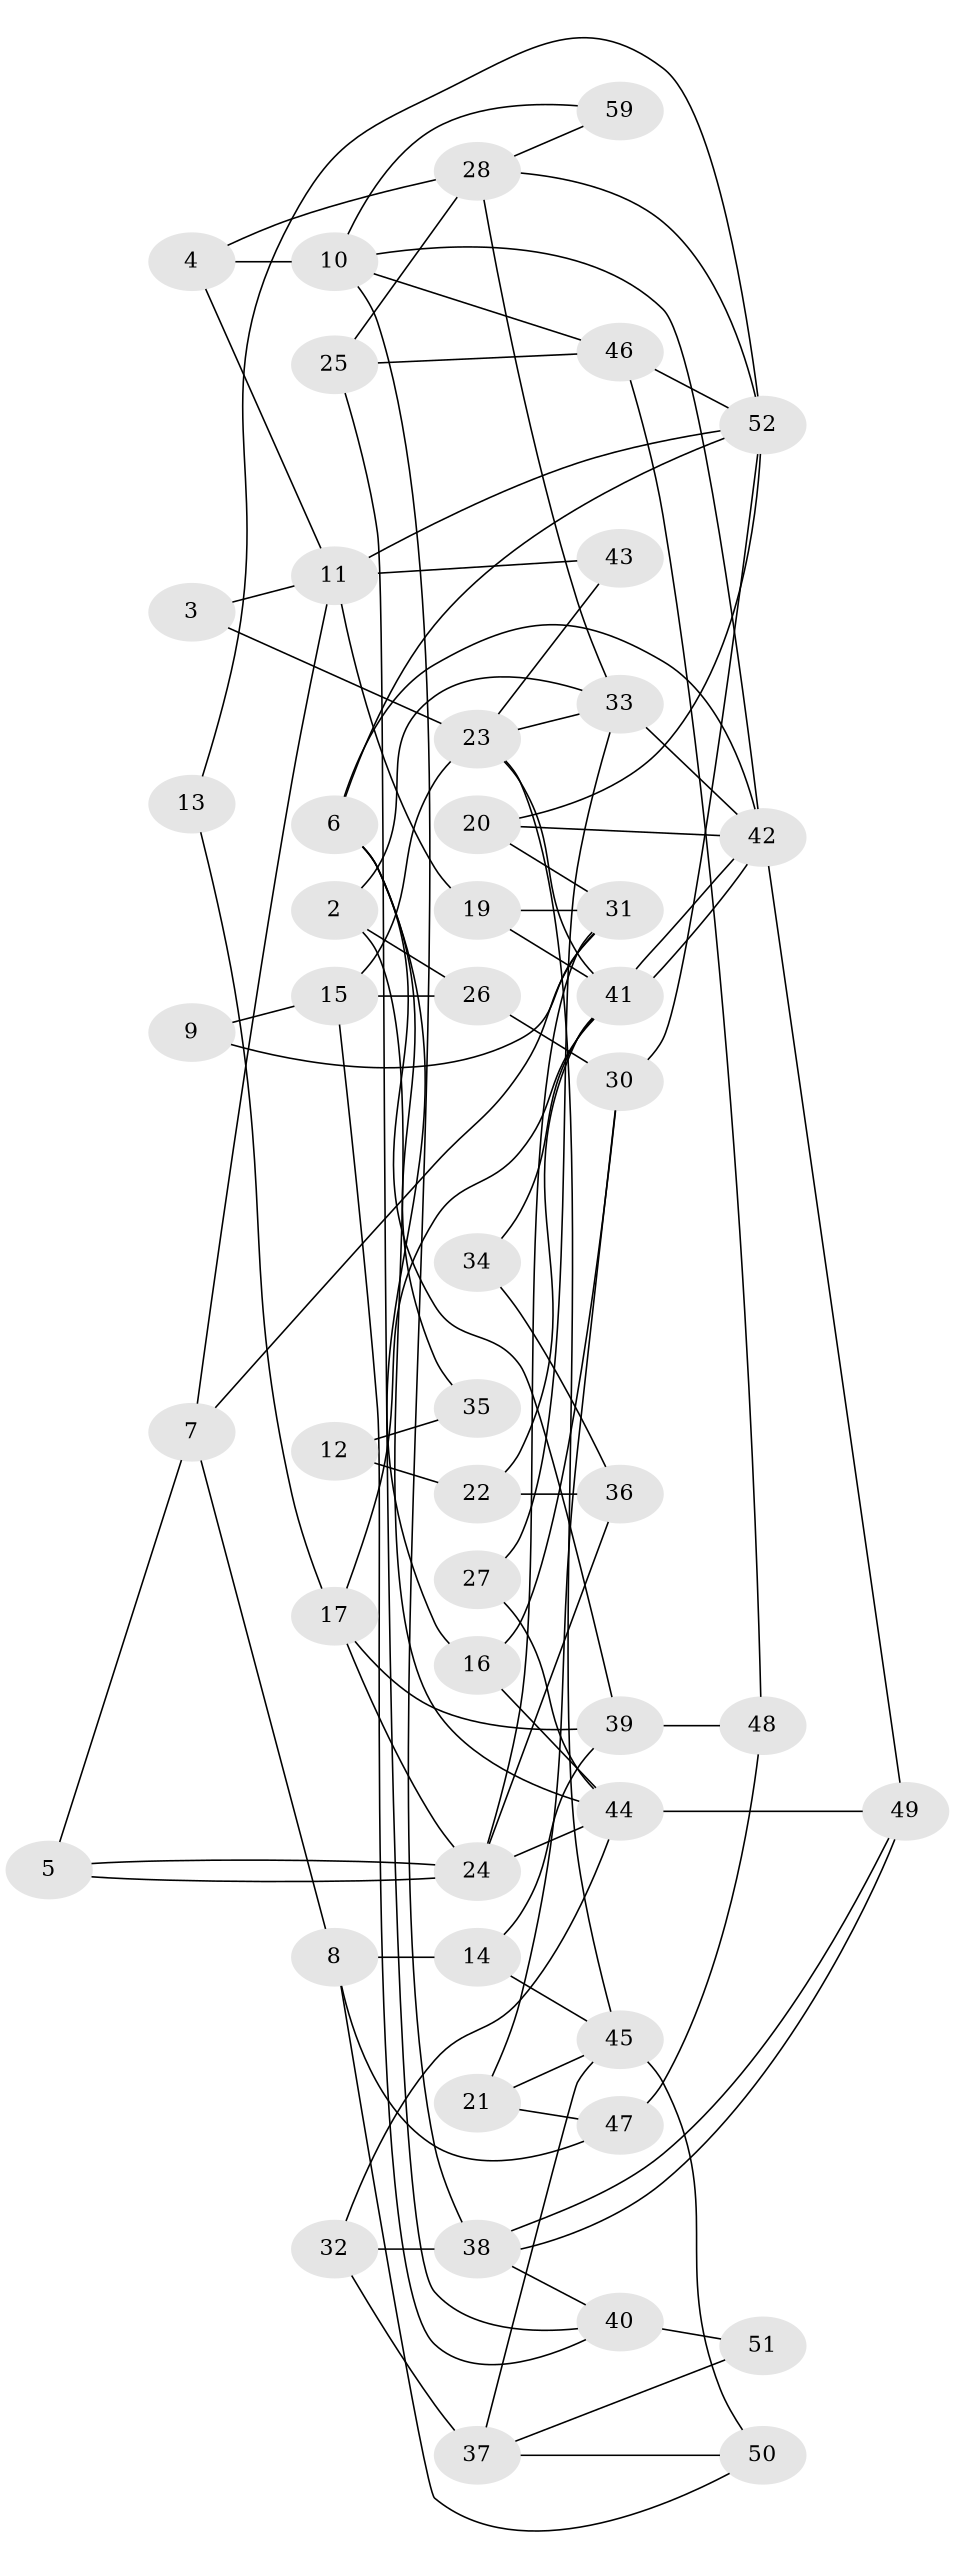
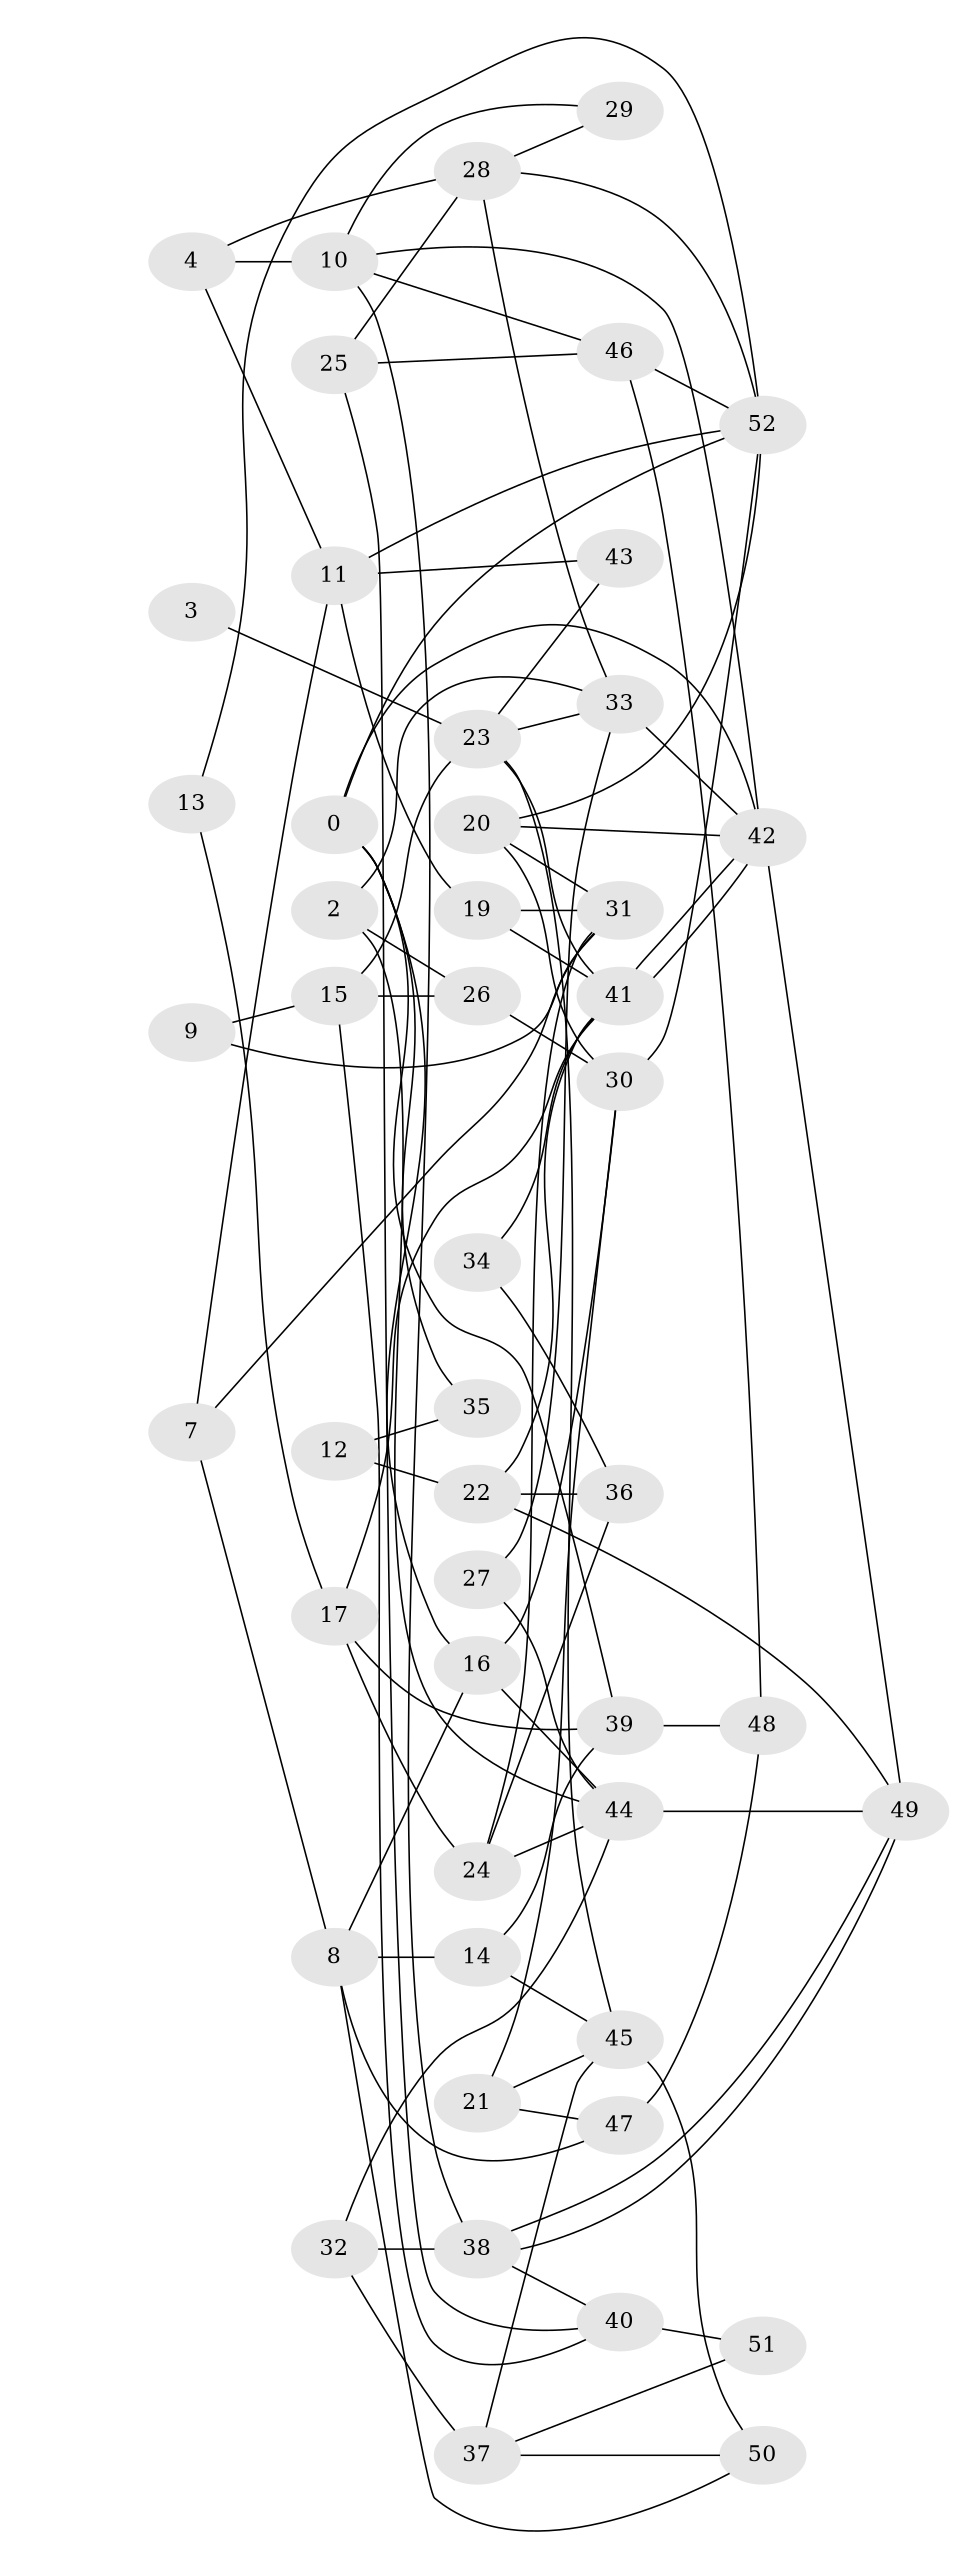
node "59": label "59" -> "29"
edge "11" -- "3": removed
node "6": label "6" -> "0"
edge "20" -- "30": added
edge "22" -- "49": added
edge "16" -- "8": added
node "5": removed
